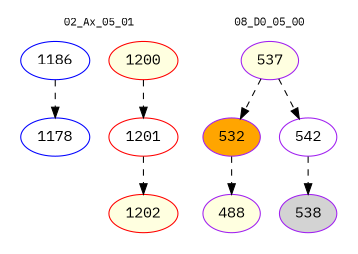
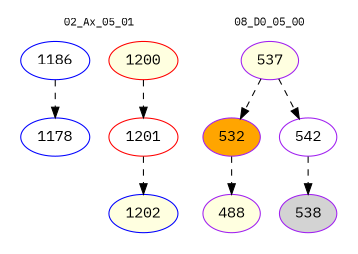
node "1202": color red -> blue
